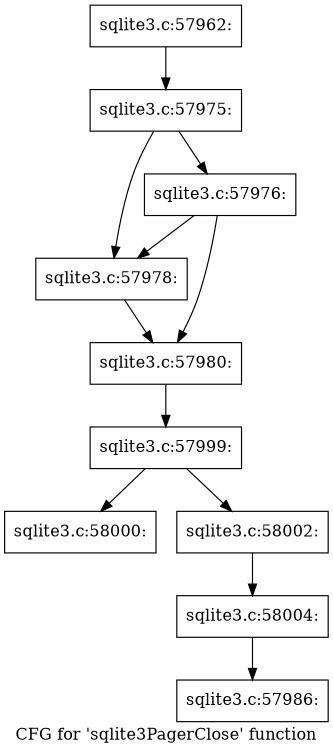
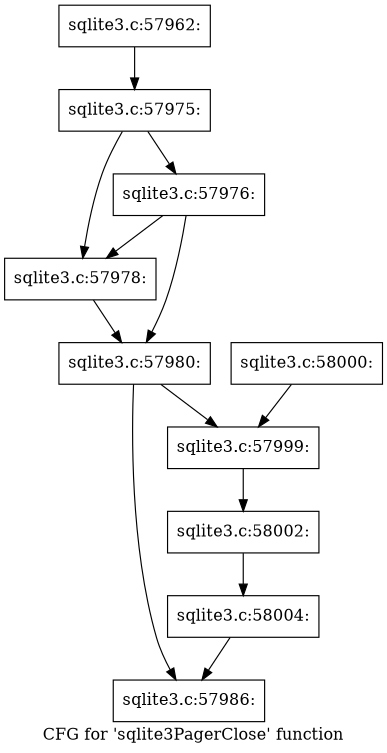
edge "sqlite3.c:57999:" -> "sqlite3.c:58000:": reversed
edge "sqlite3.c:57980:" -> "sqlite3.c:57986:": added
